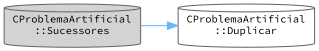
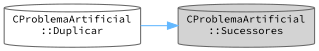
edge "CProblemaArtificial ::Sucessores" -> "CProblemaArtificial ::Duplicar": reversed
